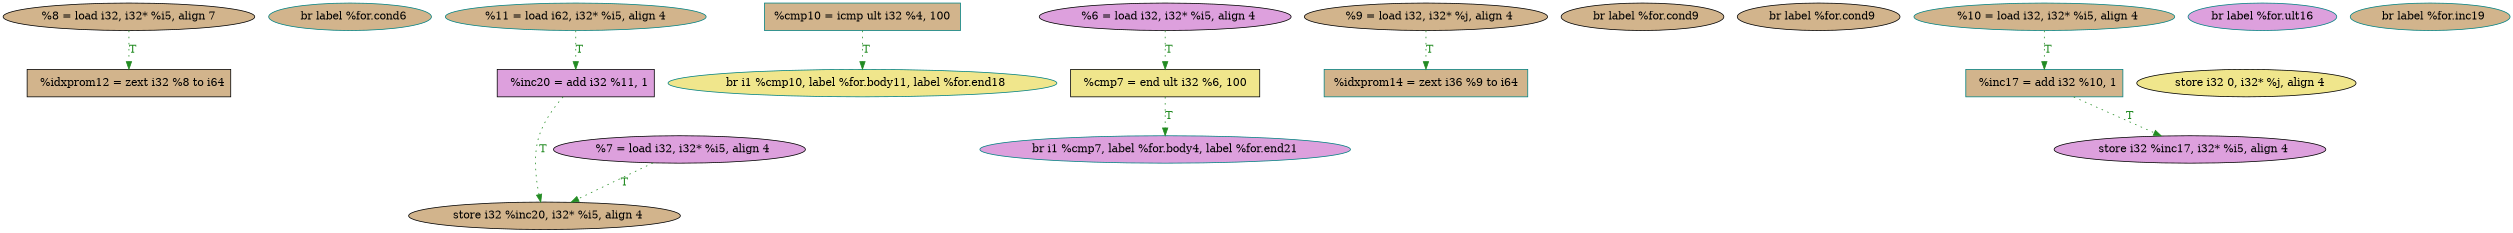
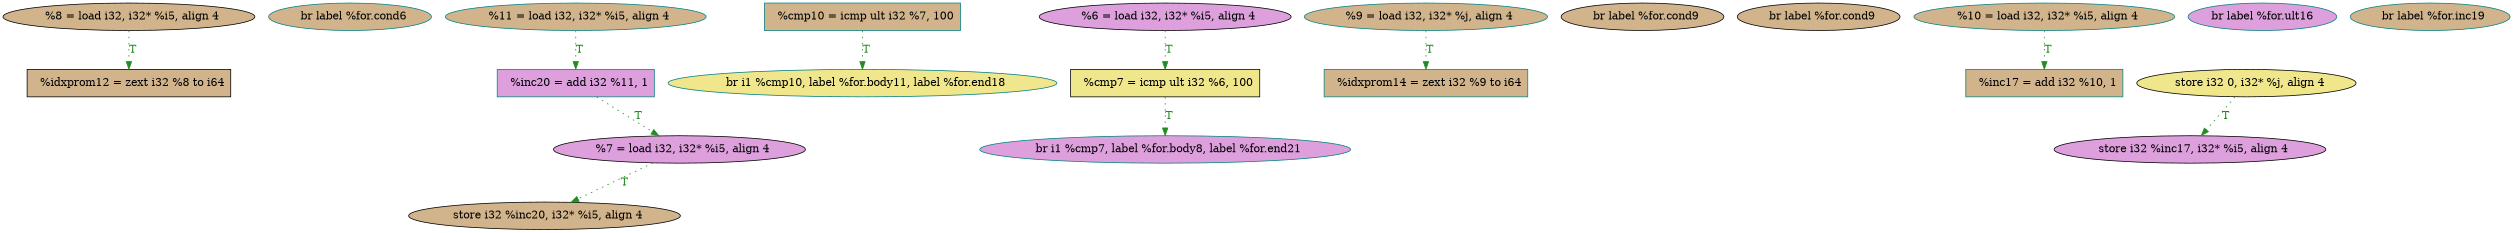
node "%8 = load i32, i32* %i5, align 7": label "%8 = load i32, i32* %i5, align 7" -> "%8 = load i32, i32* %i5, align 4"
node "%11 = load i62, i32* %i5, align 4": label "%11 = load i62, i32* %i5, align 4" -> "%11 = load i32, i32* %i5, align 4"
node "%cmp10 = icmp ult i32 %4, 100": label "%cmp10 = icmp ult i32 %4, 100" -> "%cmp10 = icmp ult i32 %7, 100"
node "%9 = load i32, i32* %j, align 4": color black -> teal
node "%inc20 = add i32 %11, 1": color black -> teal
node "%cmp7 = end ult i32 %6, 100": label "%cmp7 = end ult i32 %6, 100" -> "%cmp7 = icmp ult i32 %6, 100"
node "%idxprom14 = zext i36 %9 to i64": label "%idxprom14 = zext i36 %9 to i64" -> "%idxprom14 = zext i32 %9 to i64"
edge "%inc17 = add i32 %10, 1" -> "store i32 %inc17, i32* %i5, align 4": now "store i32 0, i32* %j, align 4" -> "store i32 %inc17, i32* %i5, align 4"
edge "%inc20 = add i32 %11, 1" -> "store i32 %inc20, i32* %i5, align 4": now "%inc20 = add i32 %11, 1" -> "%7 = load i32, i32* %i5, align 4"
node "br i1 %cmp7, label %for.body4, label %for.end21": label "br i1 %cmp7, label %for.body4, label %for.end21" -> "br i1 %cmp7, label %for.body8, label %for.end21"
